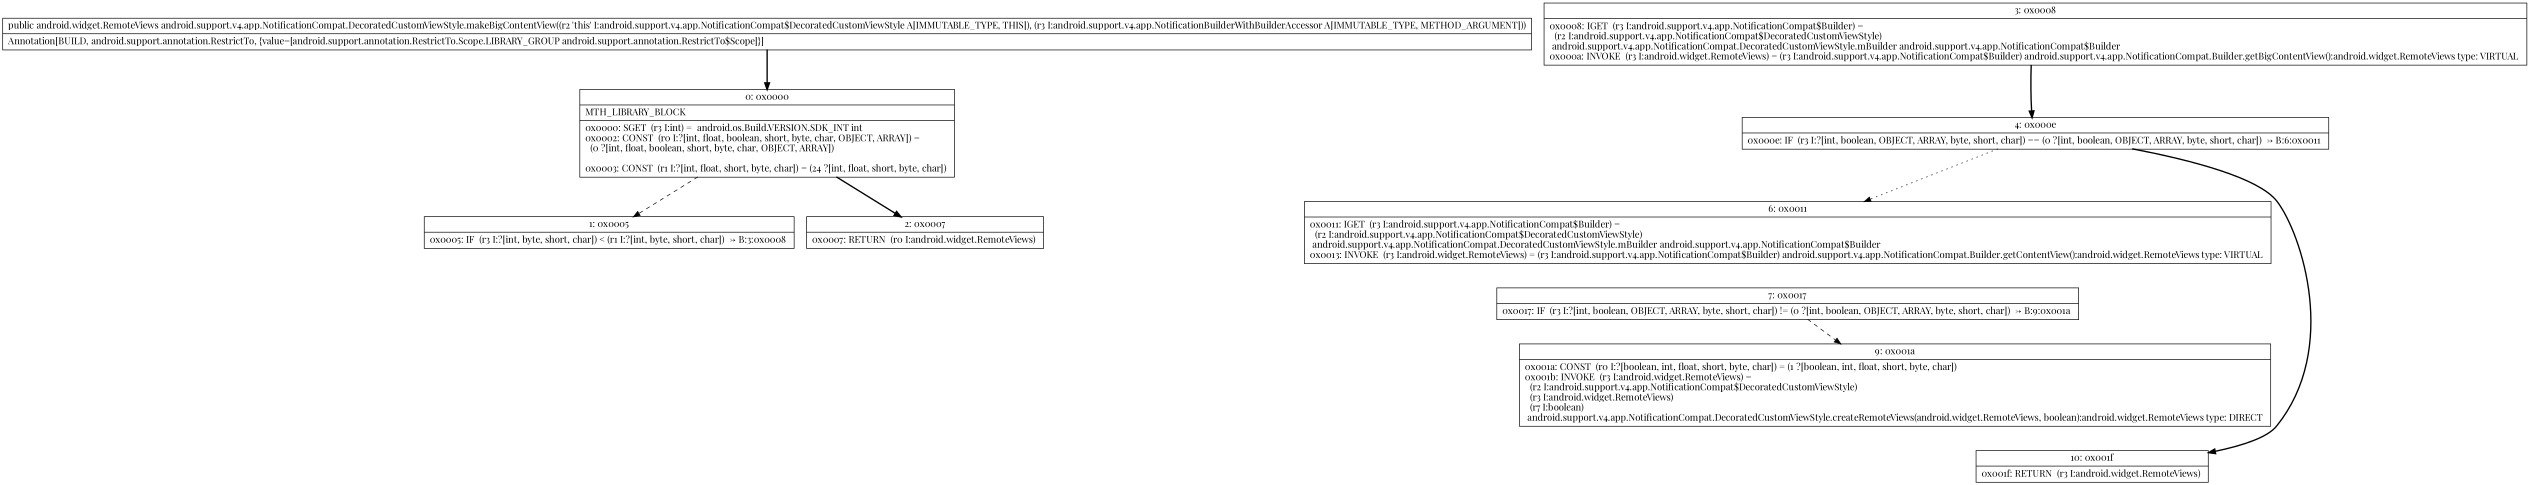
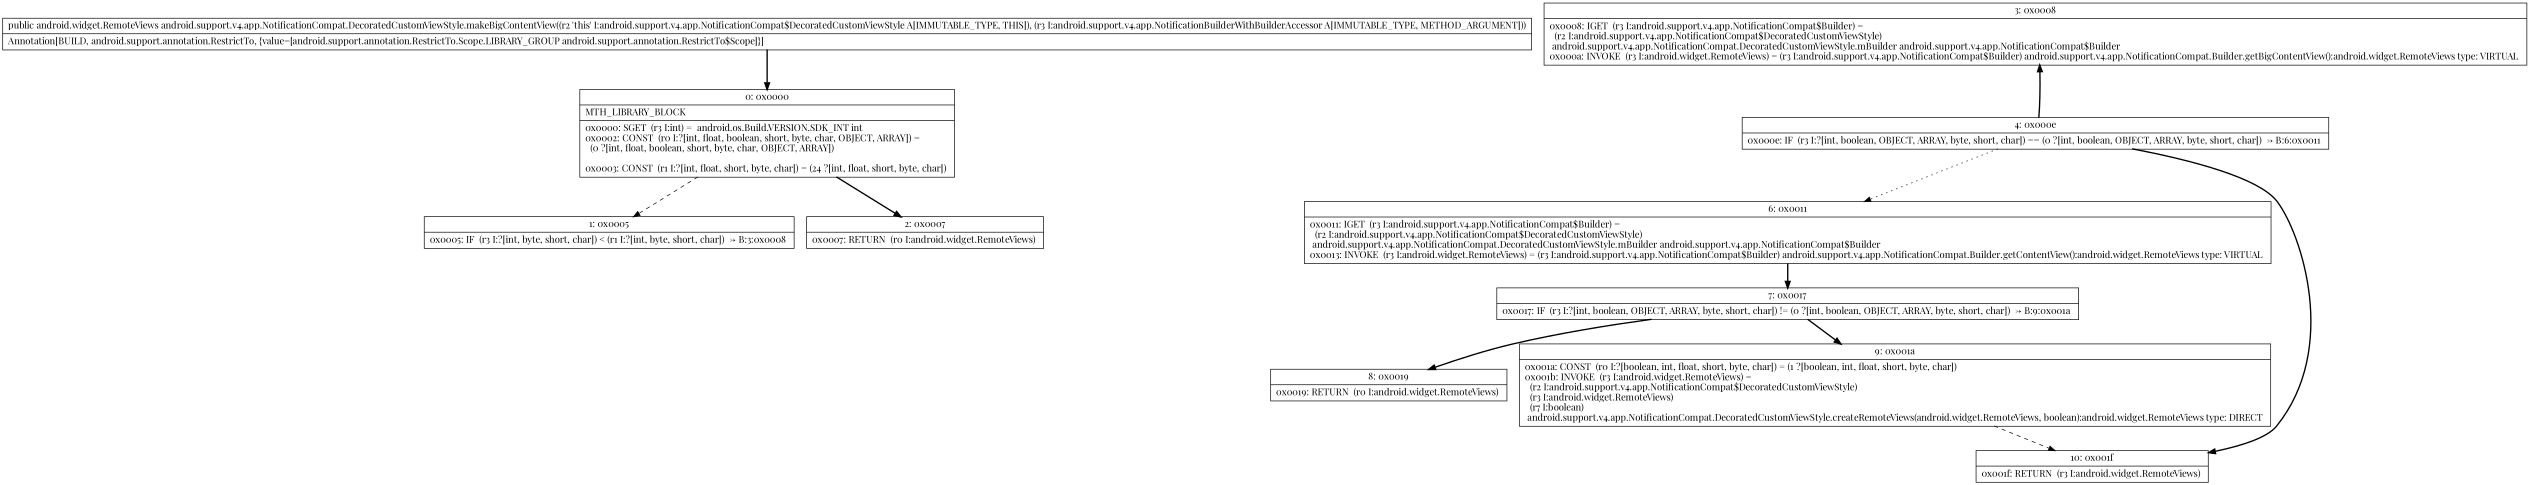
edge "3: 0x0008" -> "4: 0x000e": reversed
edge "6: 0x0011" -> "7: 0x0017": added
edge "7: 0x0017" -> "9: 0x001a": style dashed -> bold
node "8: 0x0019": added
edge "9: 0x001a" -> "10: 0x001f": added
